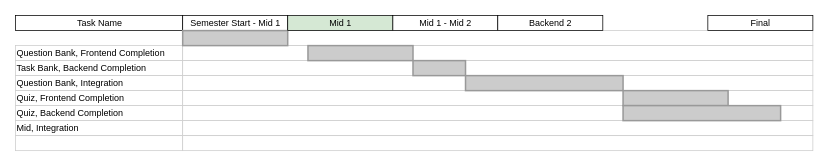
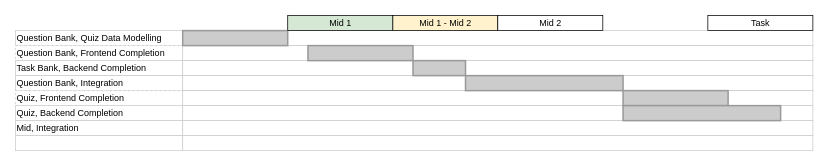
node "Task Name": removed
node "Semester Start - Mid 1": removed
node "Mid 1 - Mid 2": fillcolor #ffffff -> #fff2cc
node "Backend 2": label "Backend 2" -> "Mid 2"
node "Final": label "Final" -> "Task"
node "Question Bank, Quiz Data Modelling": added
node "Question Bank, Frontend Completion": style solid -> dashed
node "Quiz, Frontend Completion": style solid -> dashed
